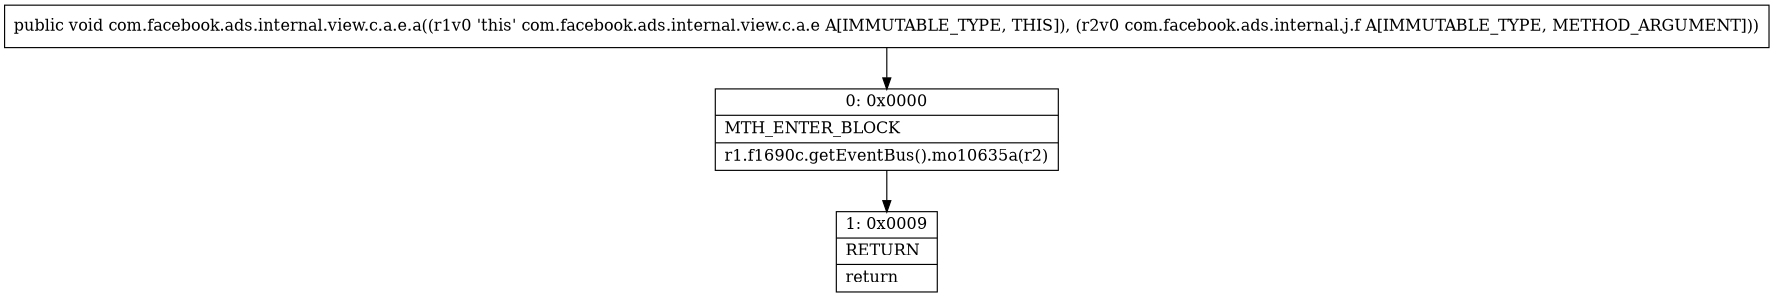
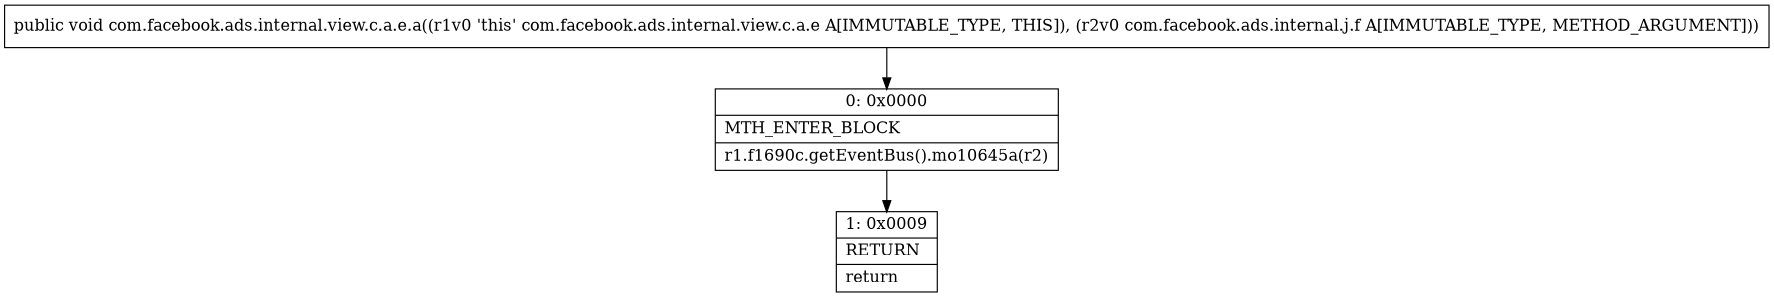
node "0: 0x0000": text "r1.f1690c.getEventBus().mo10635a(r2)" -> "r1.f1690c.getEventBus().mo10645a(r2)"
